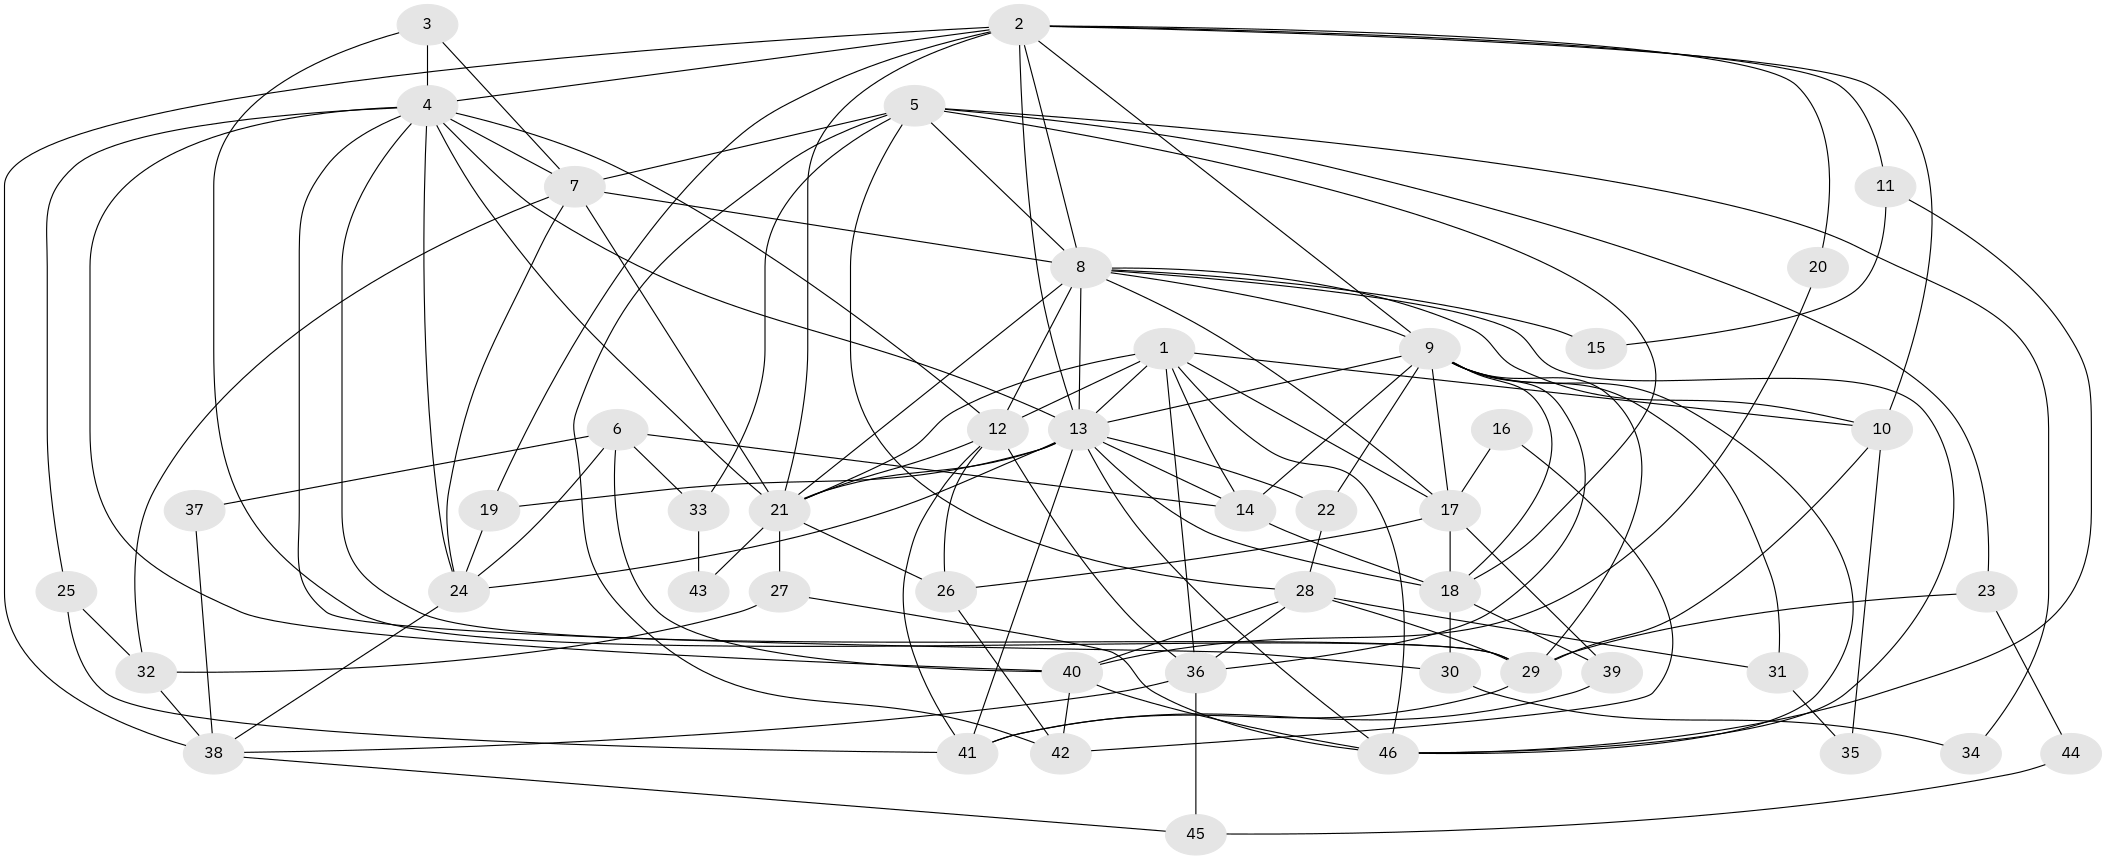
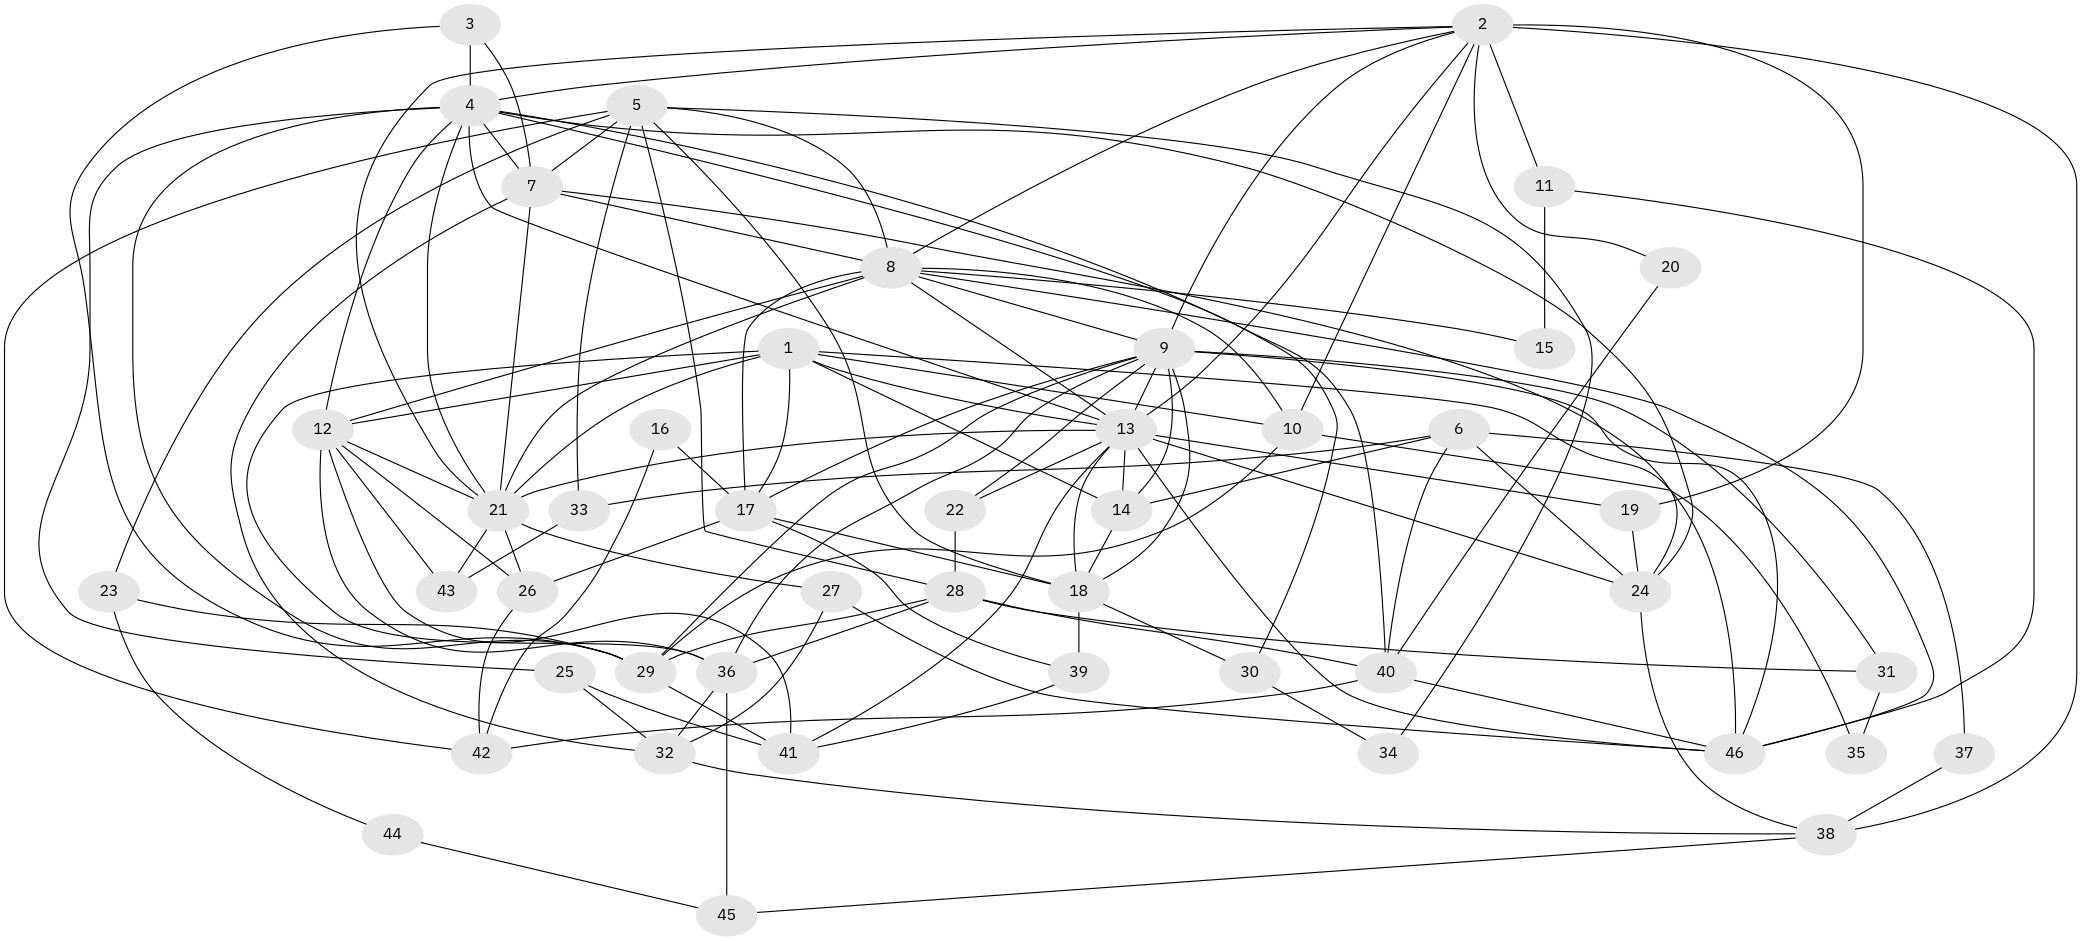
edge "12" -- "43": added
edge "36" -- "38": now "36" -- "32"
